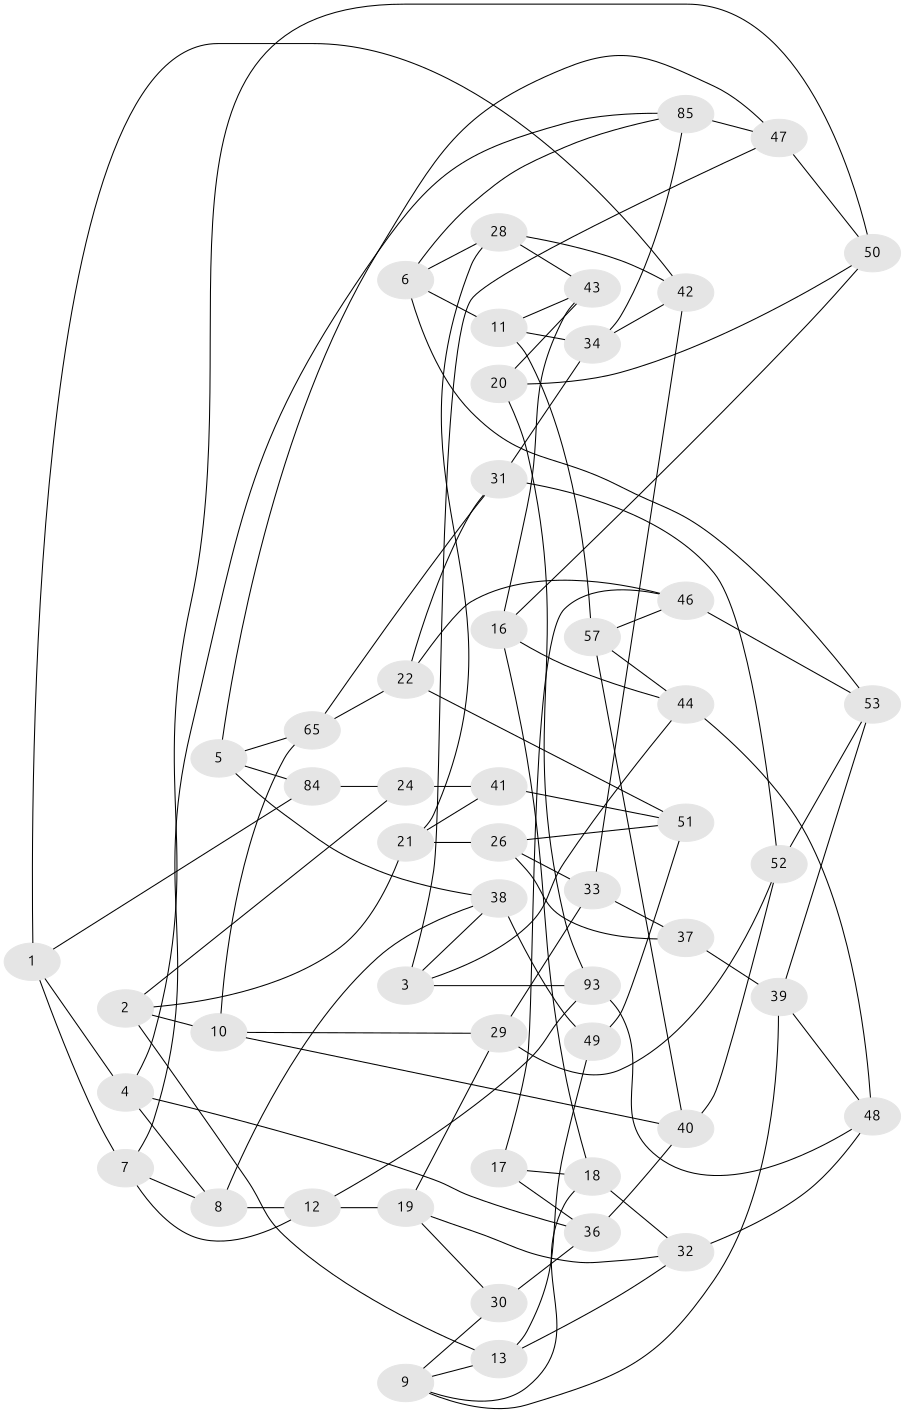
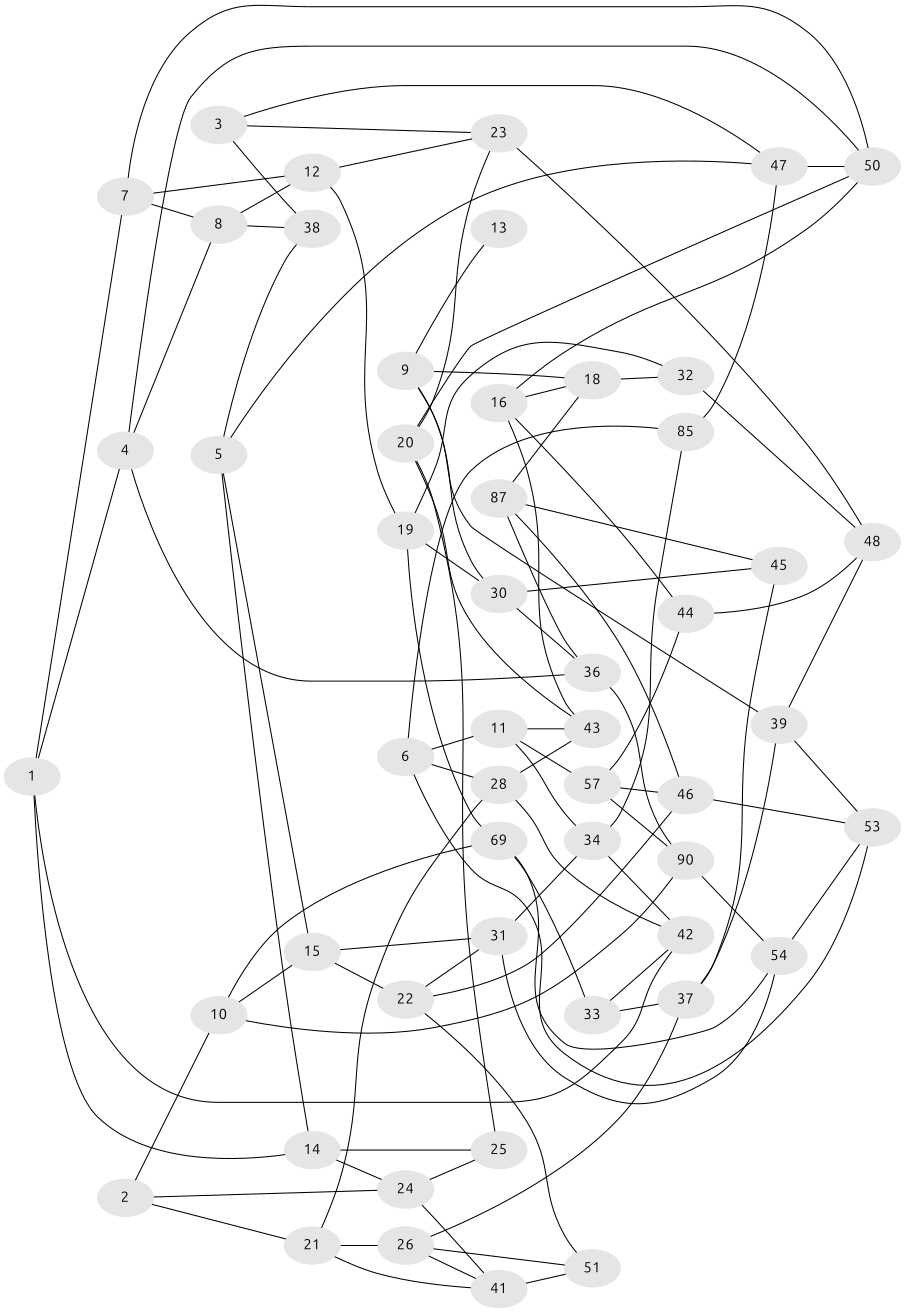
edge "85" -- "7": now "50" -- "7"
node "45": added
node "65": label "65" -> "15"
node "84": label "84" -> "14"
node "52": label "52" -> "54"
edge "44" -- "3": removed
edge "26" -- "33": now "26" -- "41"
node "93": label "93" -> "23"
node "29": label "29" -> "69"
node "49": removed
node "40": label "40" -> "90"
node "25": added
node "17": label "17" -> "87"
edge "2" -- "13": removed
edge "32" -- "13": removed
